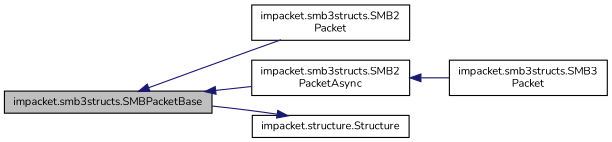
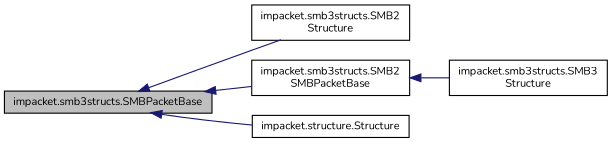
node "impacket.smb3structs.SMB2 Packet": label "impacket.smb3structs.SMB2 Packet" -> "impacket.smb3structs.SMB2 Structure"
node "impacket.smb3structs.SMB2 PacketAsync": label "impacket.smb3structs.SMB2 PacketAsync" -> "impacket.smb3structs.SMB2 SMBPacketBase"
node "impacket.smb3structs.SMB3 Packet": label "impacket.smb3structs.SMB3 Packet" -> "impacket.smb3structs.SMB3 Structure"
edge "impacket.smb3structs.SMBPacketBase" -> "impacket.structure.Structure": reversed
